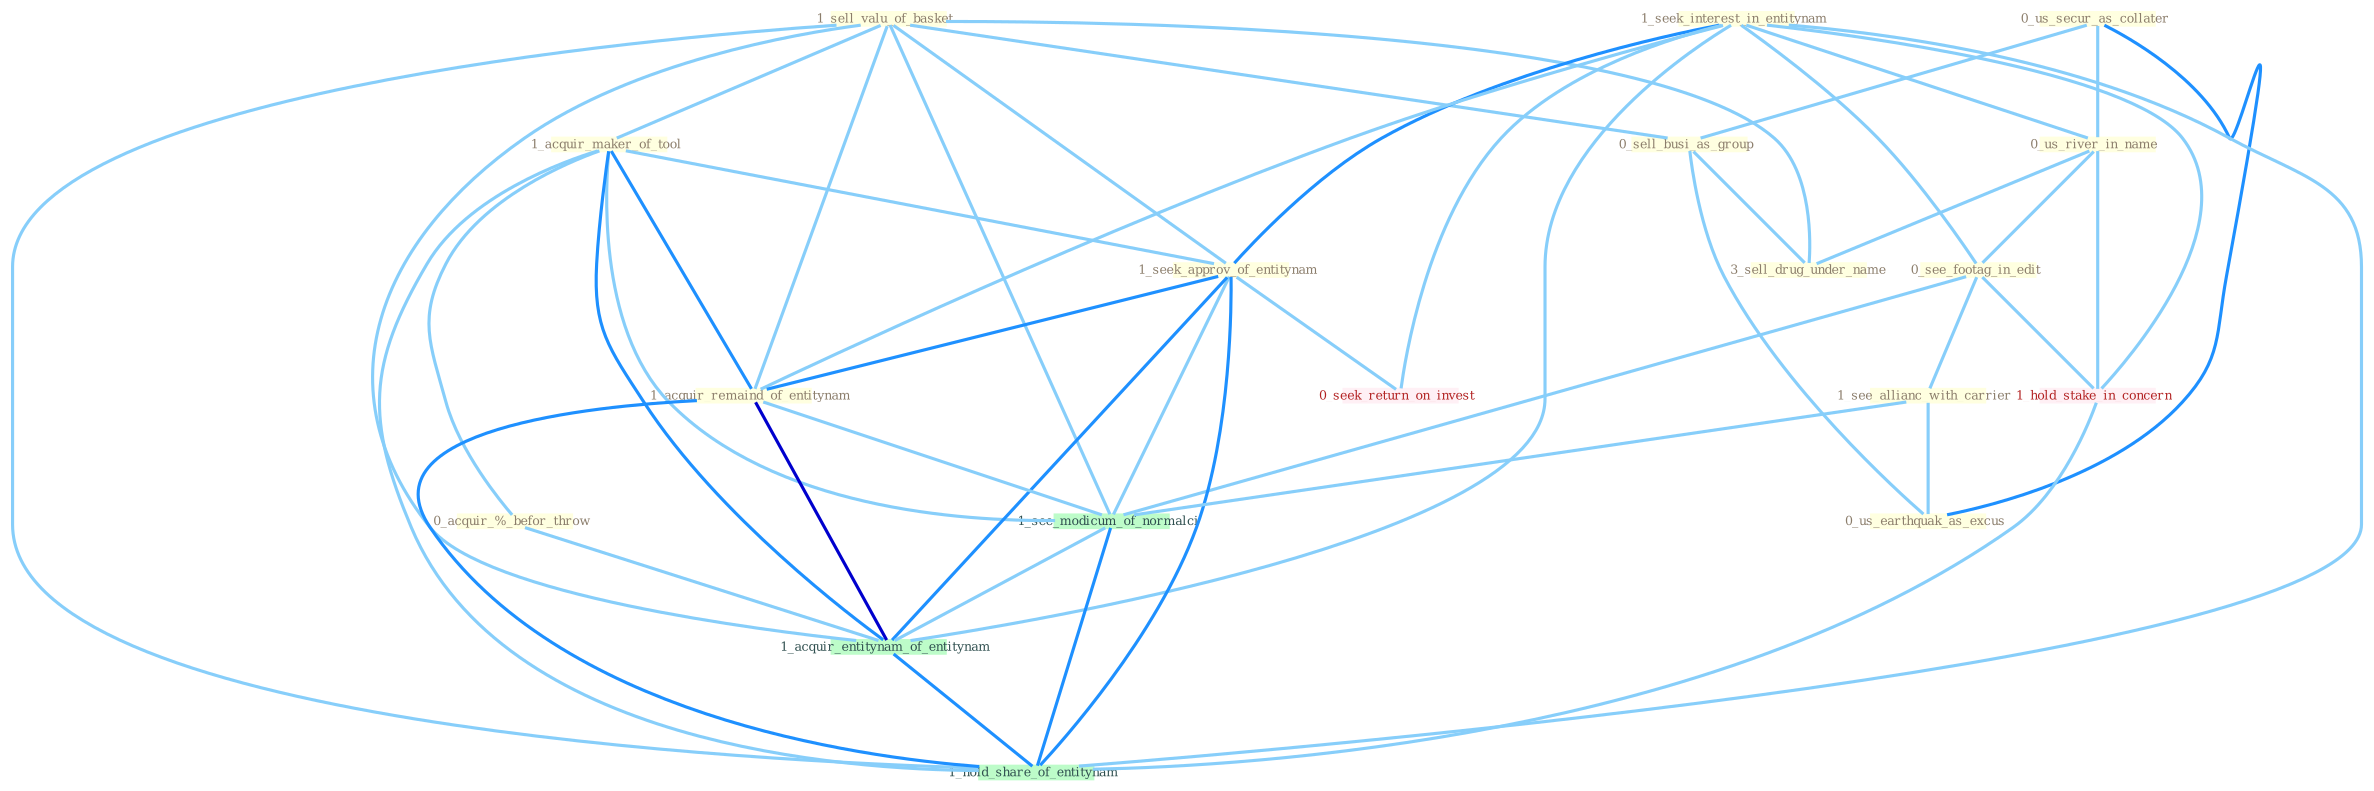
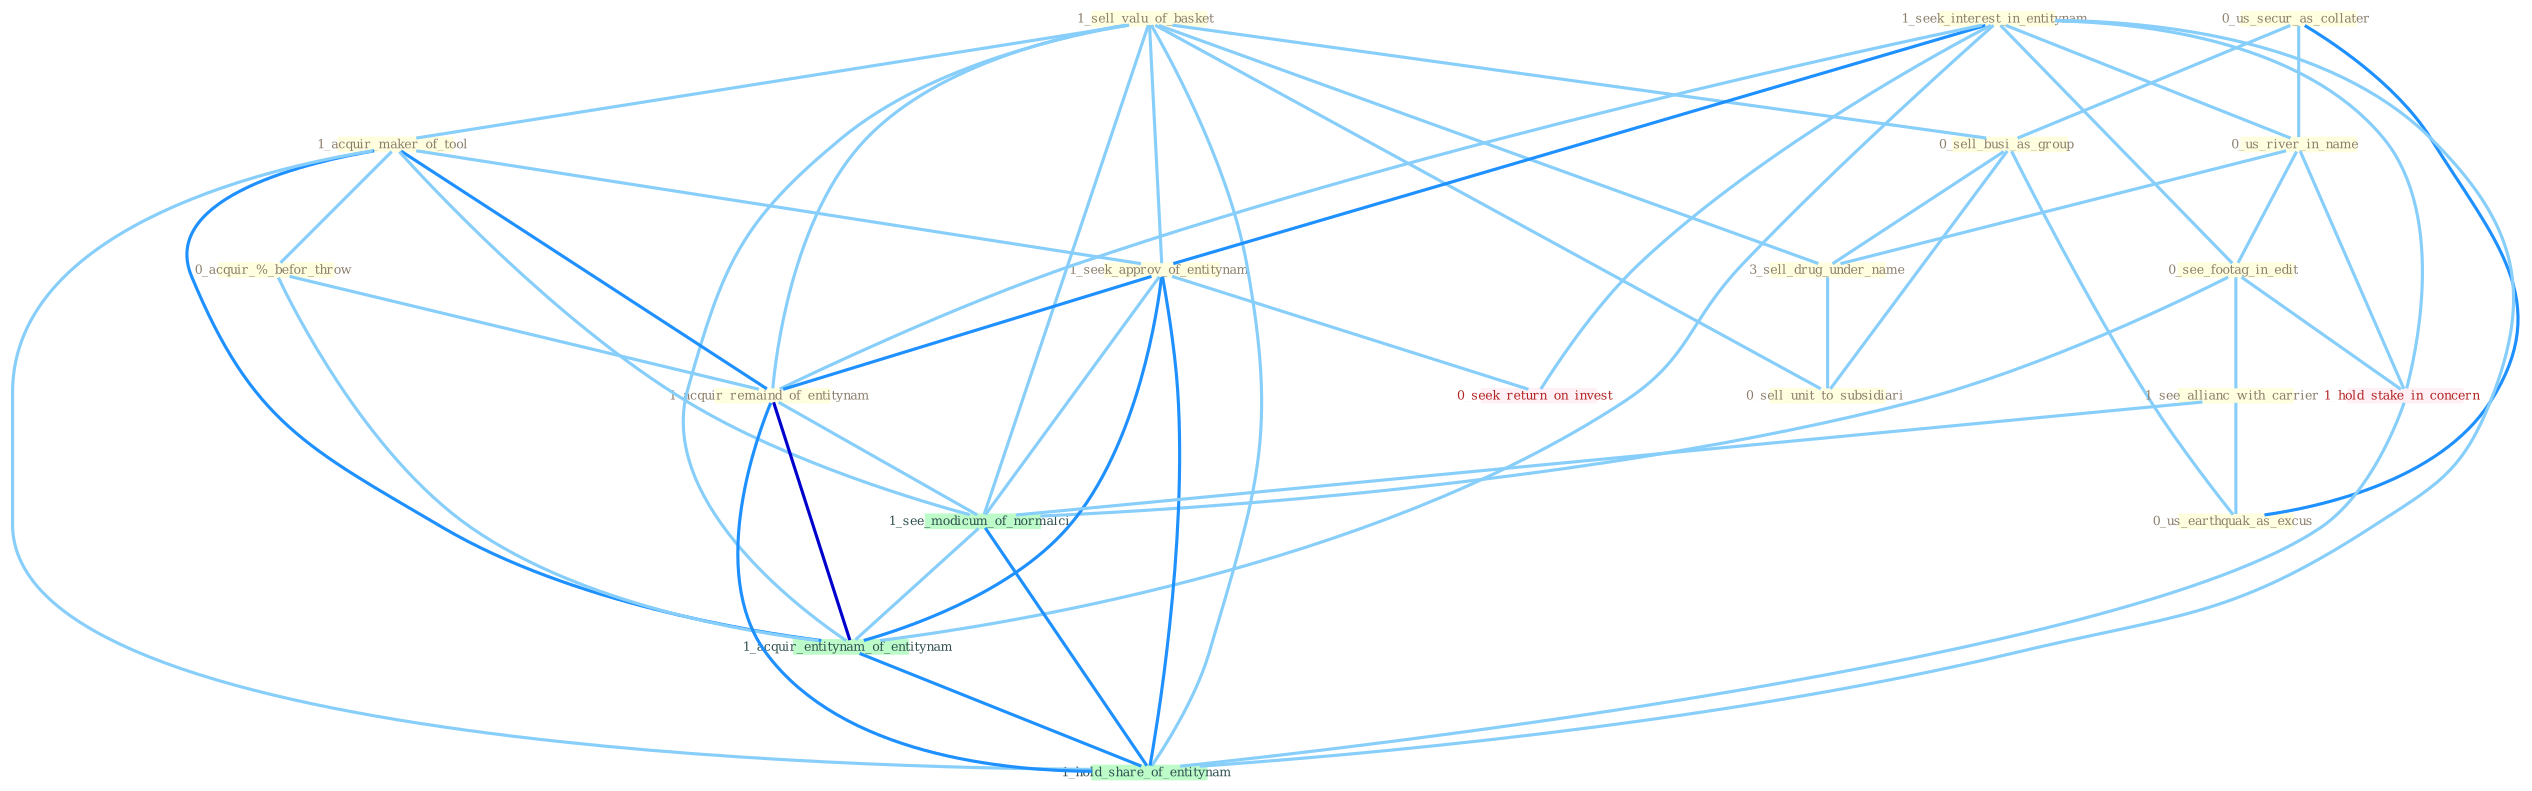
edge "0_acquir_%_befor_throw" -- "1_acquir_remaind_of_entitynam": added
node "0_sell_unit_to_subsidiari": added
